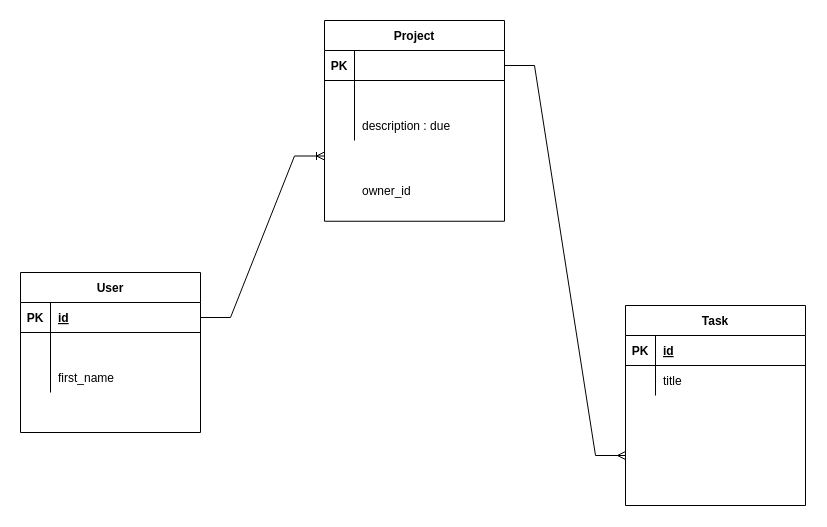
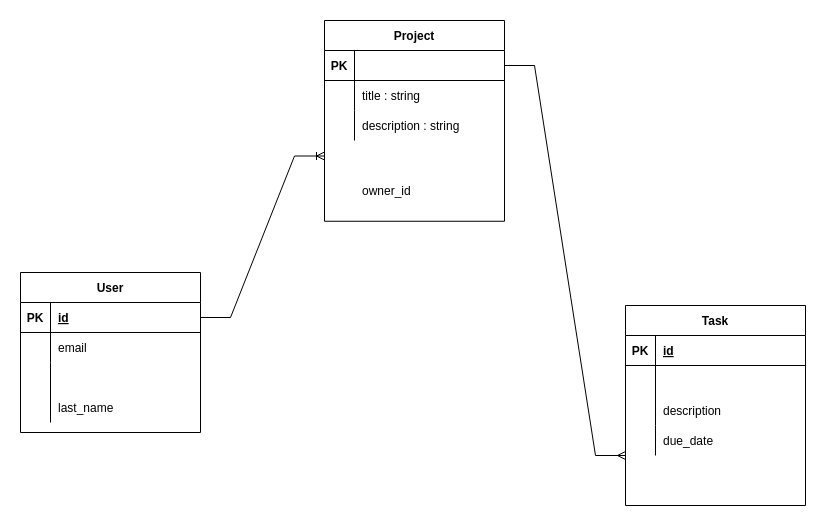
node "title : string": added
node "description : due": label "description : due" -> "description : string"
node "email": added
node "first_name": removed
node "title": removed
node "last_name": added
node "description": added
node "due_date": added
